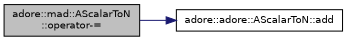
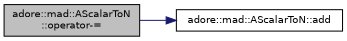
node "adore::adore::AScalarToN::add": label "adore::adore::AScalarToN::add" -> "adore::mad::AScalarToN::add"
